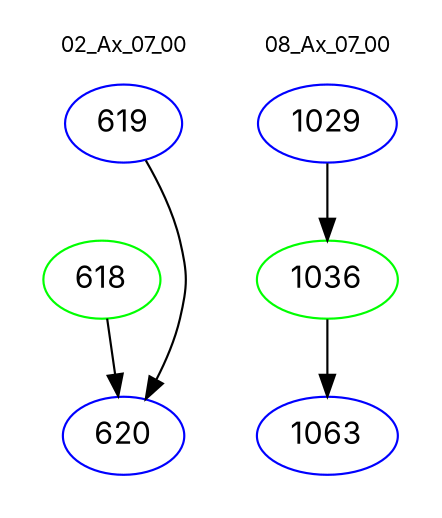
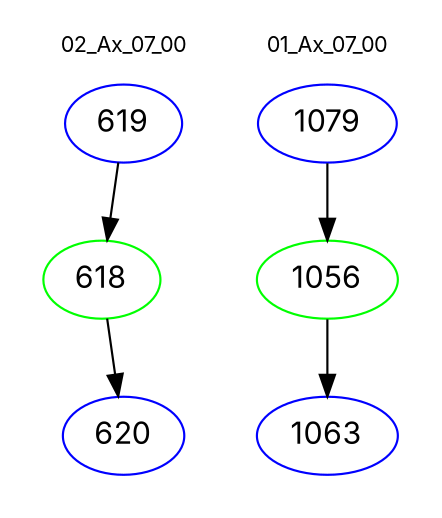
cluster "08_Ax_07_00": label "08_Ax_07_00" -> "01_Ax_07_00"
node "1029": label "1029" -> "1079"
edge "619" -> "620": now "619" -> "618"
node "1036": label "1036" -> "1056"
